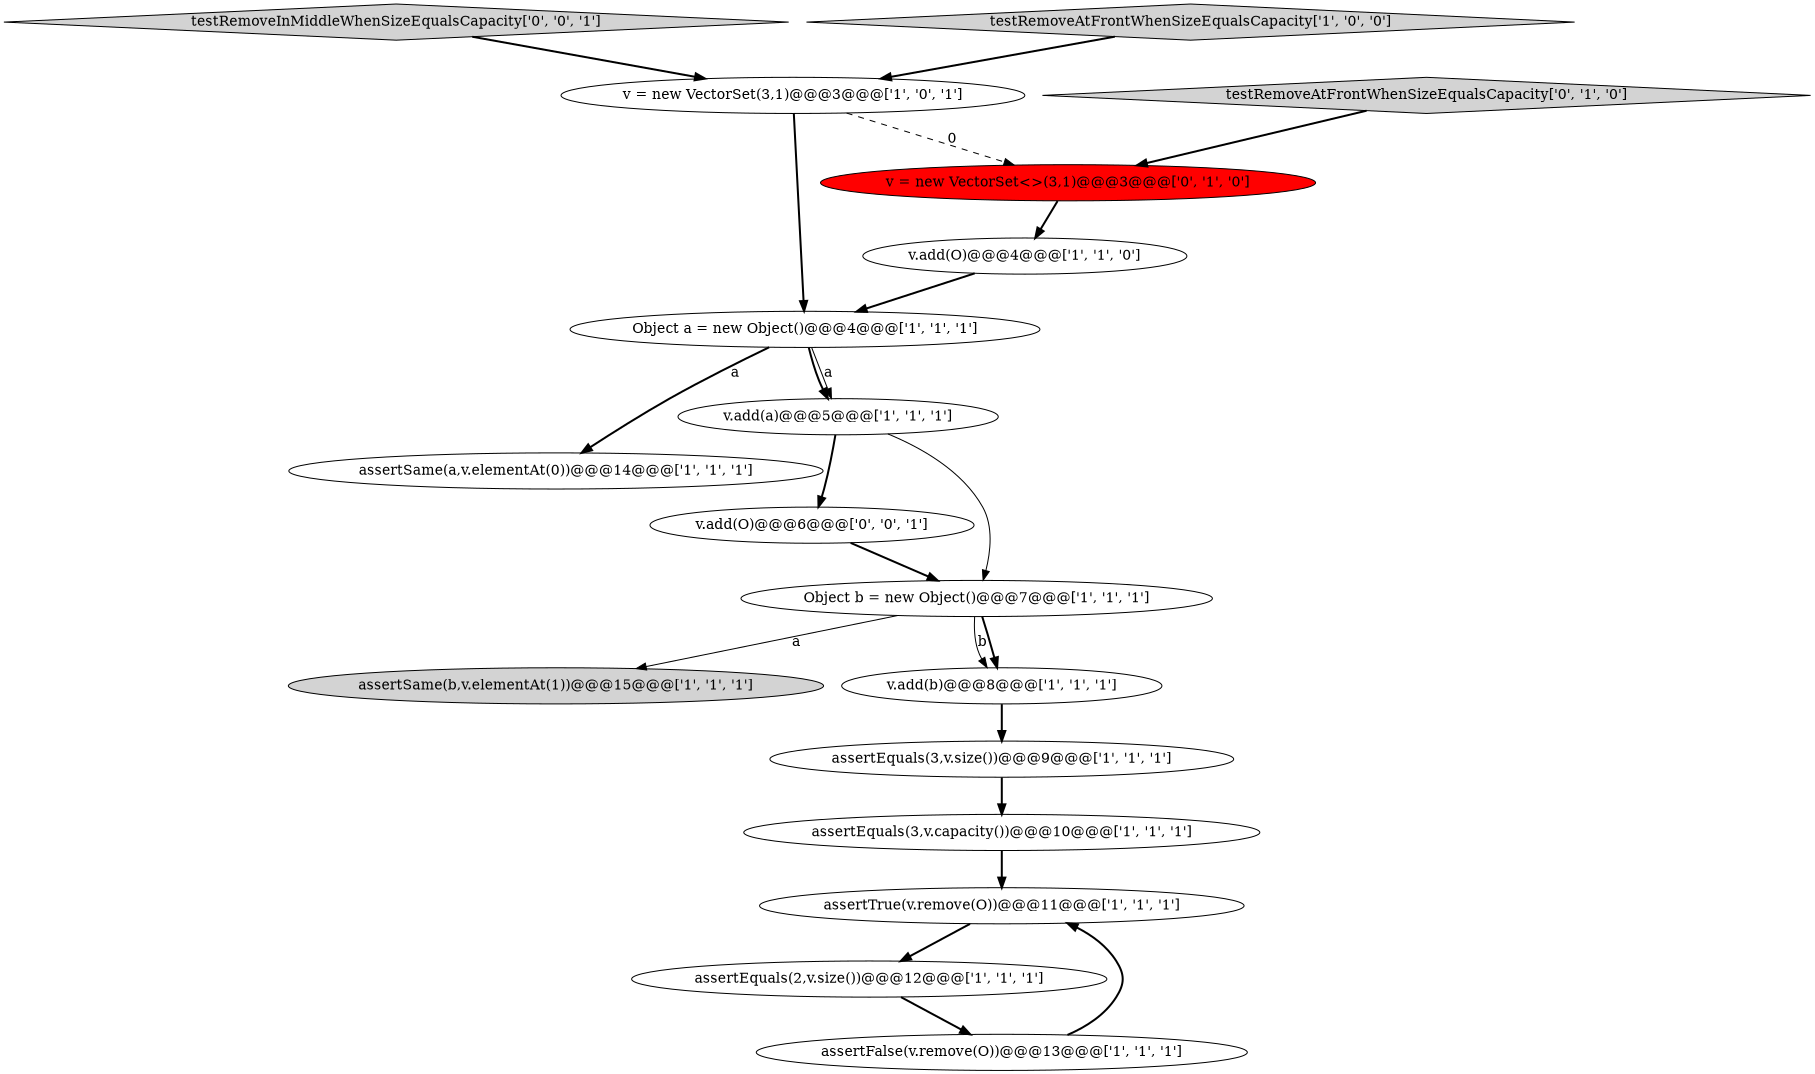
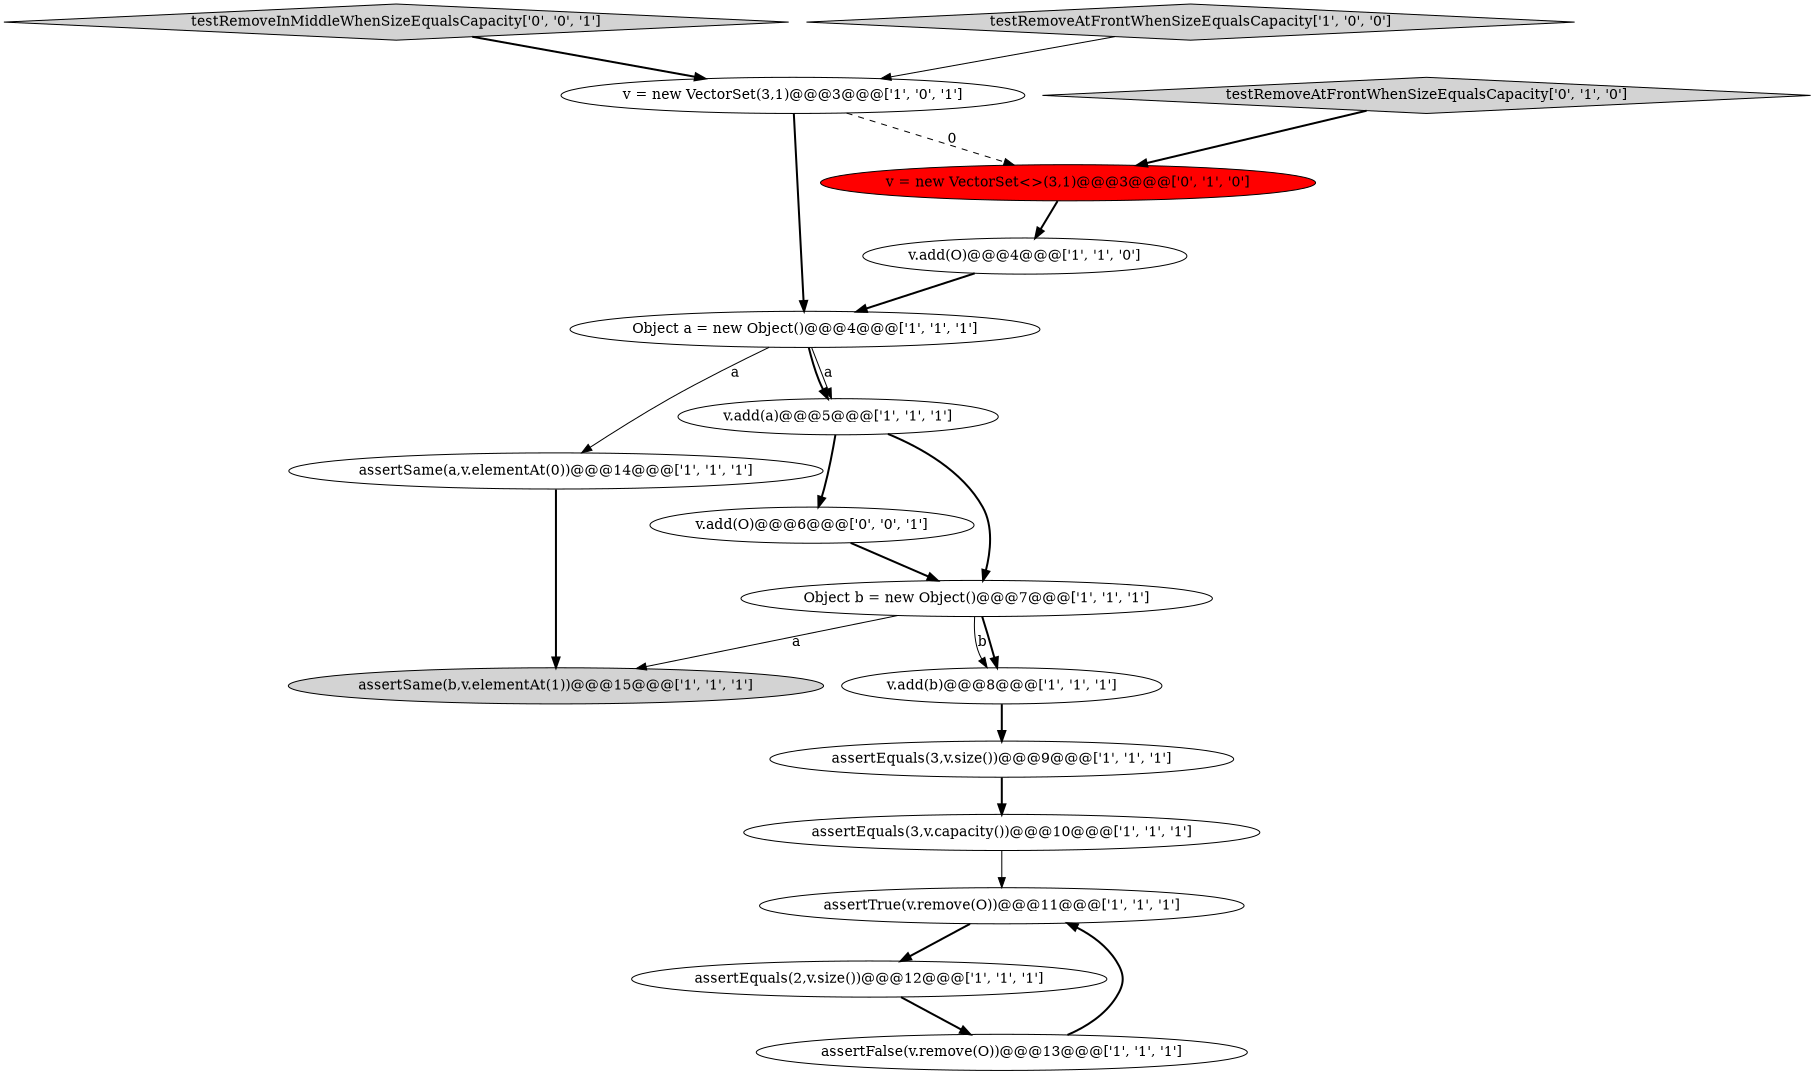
edge "testRemoveAtFrontWhenSizeEqualsCapacity['1', '0', '0']" -> "v = new VectorSet(3,1)@@@3@@@['1', '0', '1']": style bold -> solid
edge "Object a = new Object()@@@4@@@['1', '1', '1']" -> "assertSame(a,v.elementAt(0))@@@14@@@['1', '1', '1']": style bold -> solid
edge "v.add(a)@@@5@@@['1', '1', '1']" -> "Object b = new Object()@@@7@@@['1', '1', '1']": style solid -> bold
edge "assertSame(a,v.elementAt(0))@@@14@@@['1', '1', '1']" -> "assertSame(b,v.elementAt(1))@@@15@@@['1', '1', '1']": added
edge "assertEquals(3,v.capacity())@@@10@@@['1', '1', '1']" -> "assertTrue(v.remove(O))@@@11@@@['1', '1', '1']": style bold -> solid
